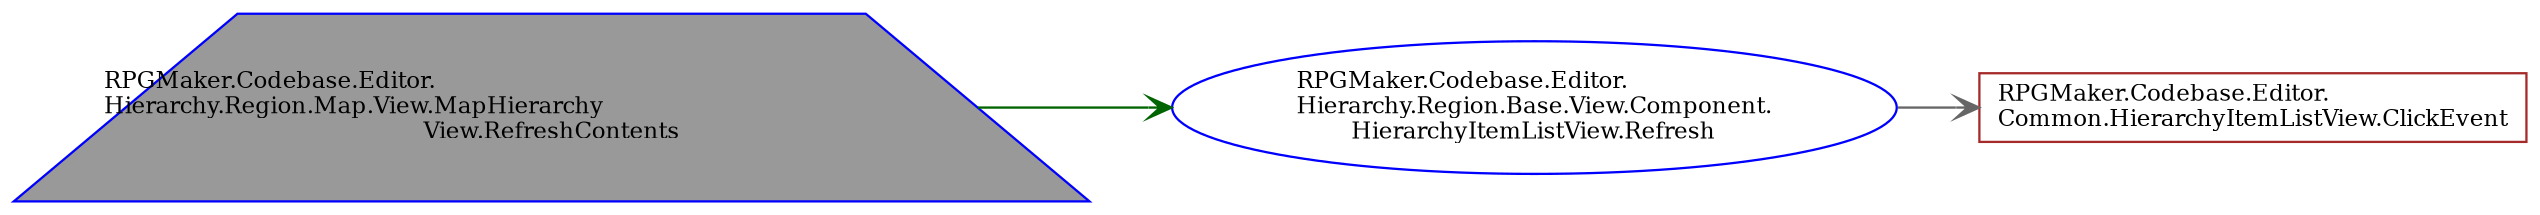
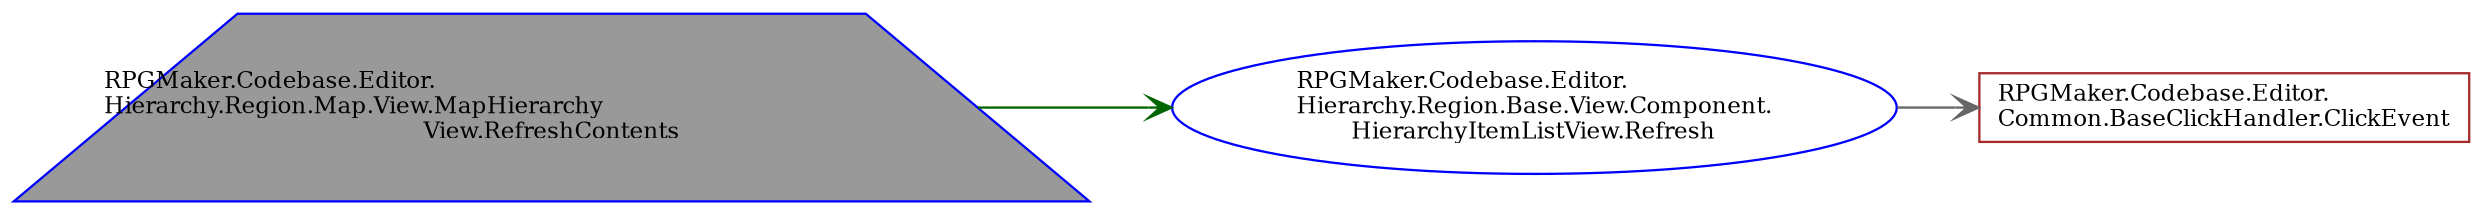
node "RPGMaker.Codebase.Editor. Common.HierarchyItemListView.ClickEvent": label "RPGMaker.Codebase.Editor. Common.HierarchyItemListView.ClickEvent" -> "RPGMaker.Codebase.Editor. Common.BaseClickHandler.ClickEvent"
